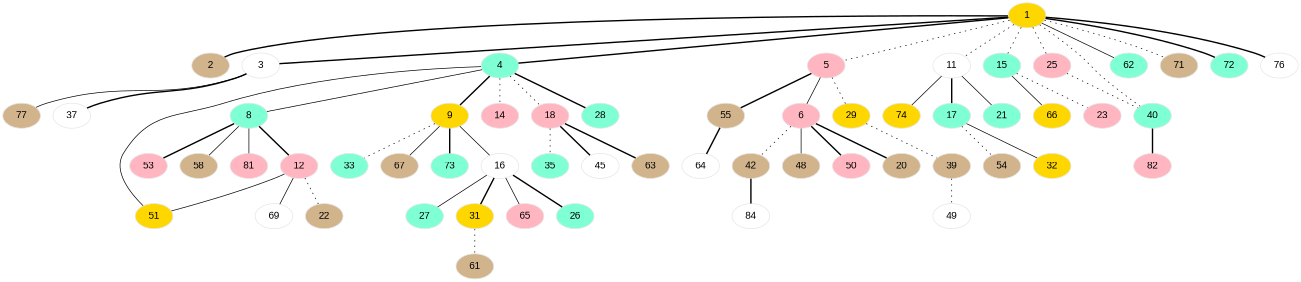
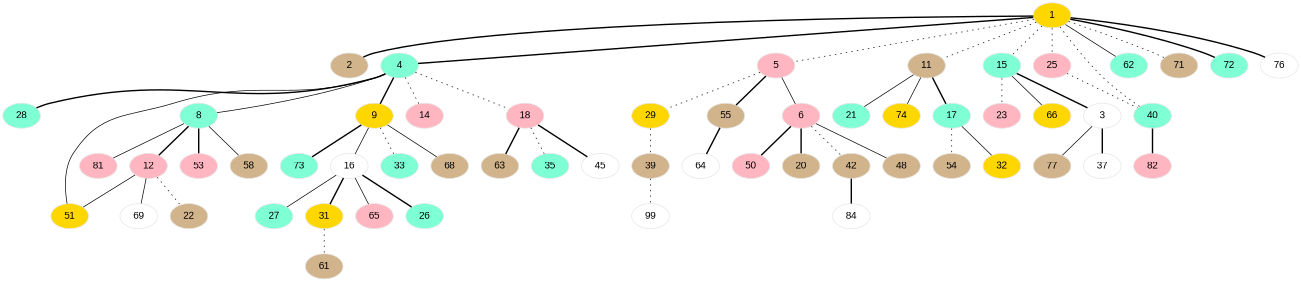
edge "1" -- "3": now "15" -- "3"
node "11": fillcolor white -> tan
node "67": label "67" -> "68"
node "49": label "49" -> "99"
